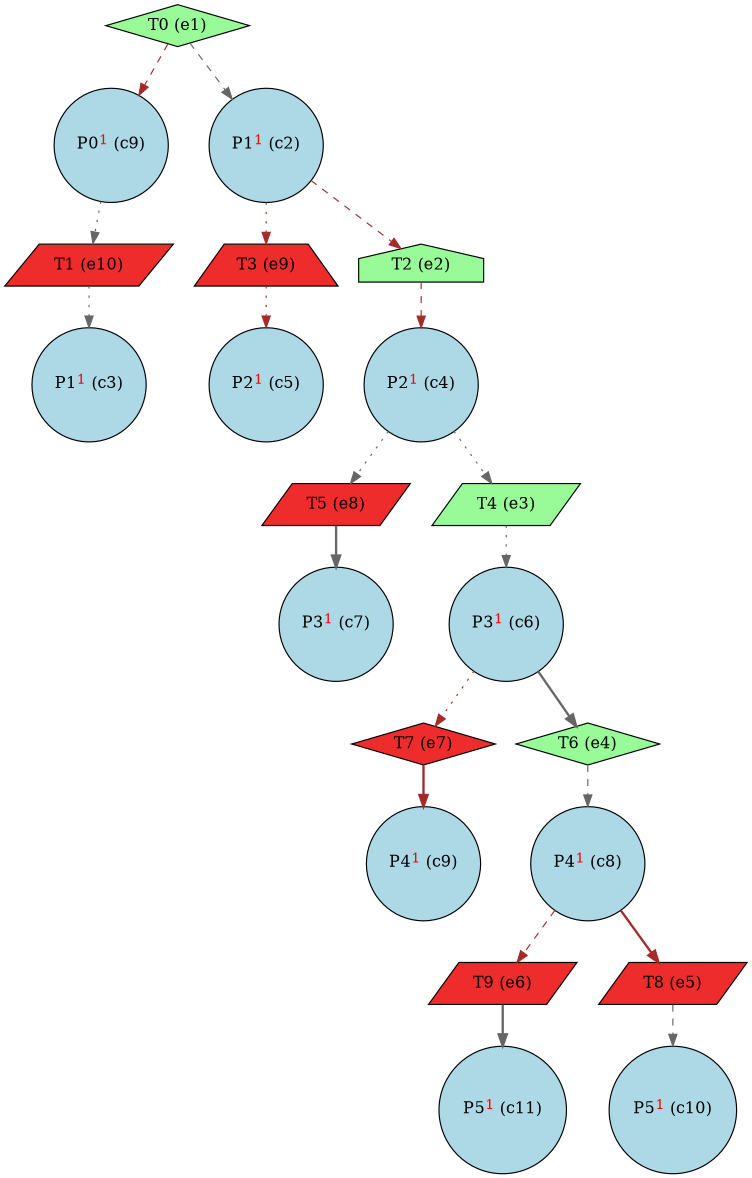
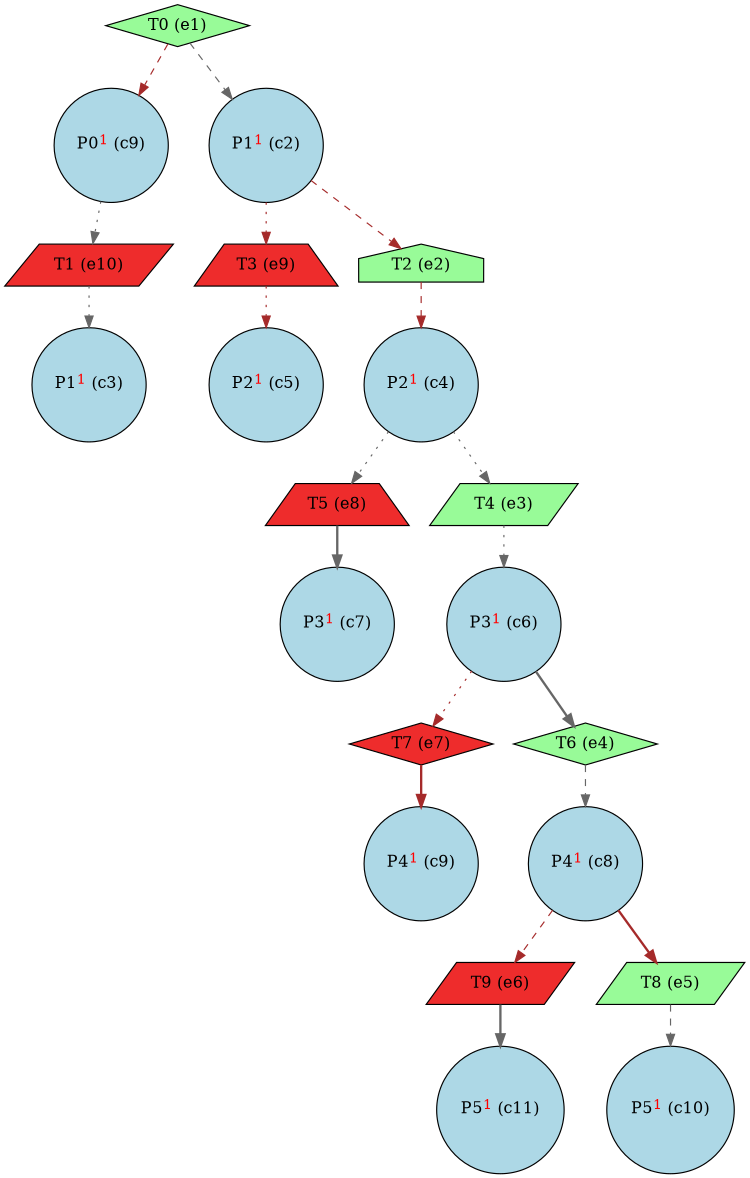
node "T5 (e8)": shape parallelogram -> trapezium
node "T8 (e5)": fillcolor firebrick2 -> palegreen
